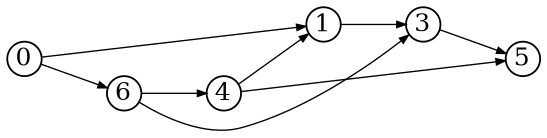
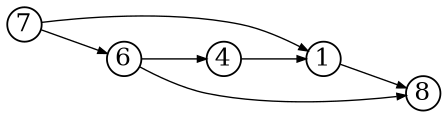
node "3": label "3" -> "8"
node "0": label "0" -> "7"
node "5": removed
